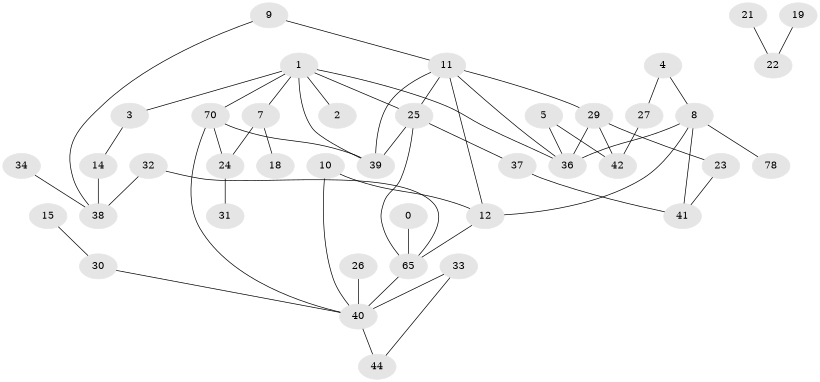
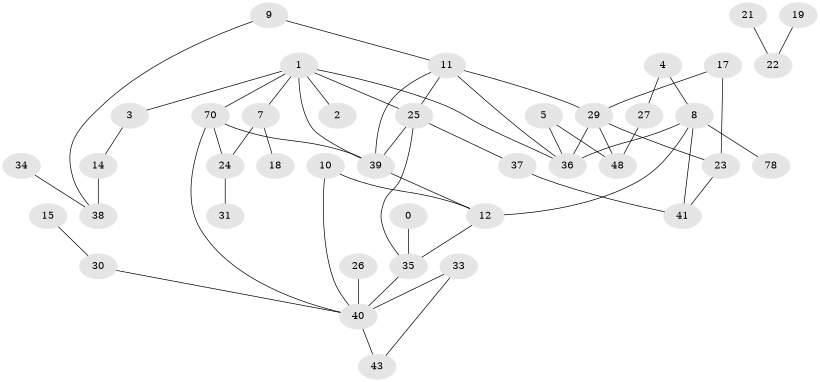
node "17": added
edge "11" -- "12": now "39" -- "12"
node "32": removed
node "42": label "42" -> "48"
node "65": label "65" -> "35"
node "44": label "44" -> "43"
